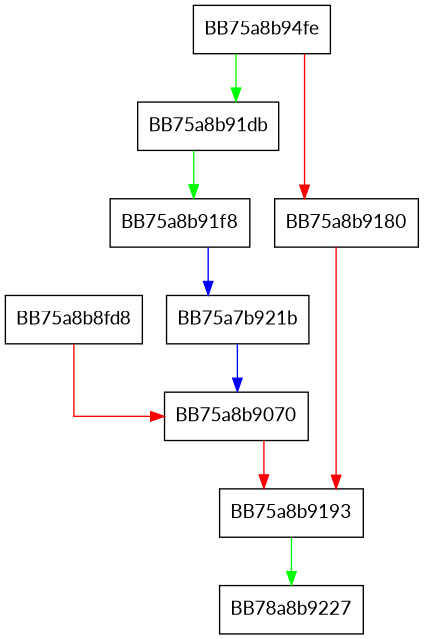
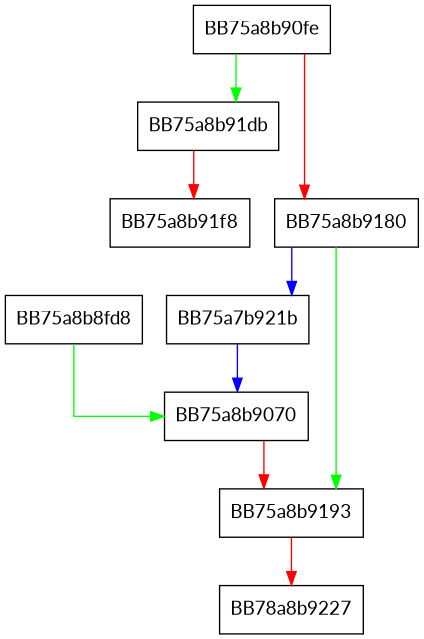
node "BB75a8b94fe": label "BB75a8b94fe" -> "BB75a8b90fe"
edge "BB75a8b91db" -> "BB75a8b91f8": color green -> red
edge "BB75a8b91f8" -> "BB75a7b921b": now "BB75a8b9180" -> "BB75a7b921b"
edge "BB75a8b9180" -> "BB75a8b9193": color red -> green
edge "BB75a8b8fd8" -> "BB75a8b9070": color red -> green
edge "BB75a8b9193" -> "BB78a8b9227": color green -> red
